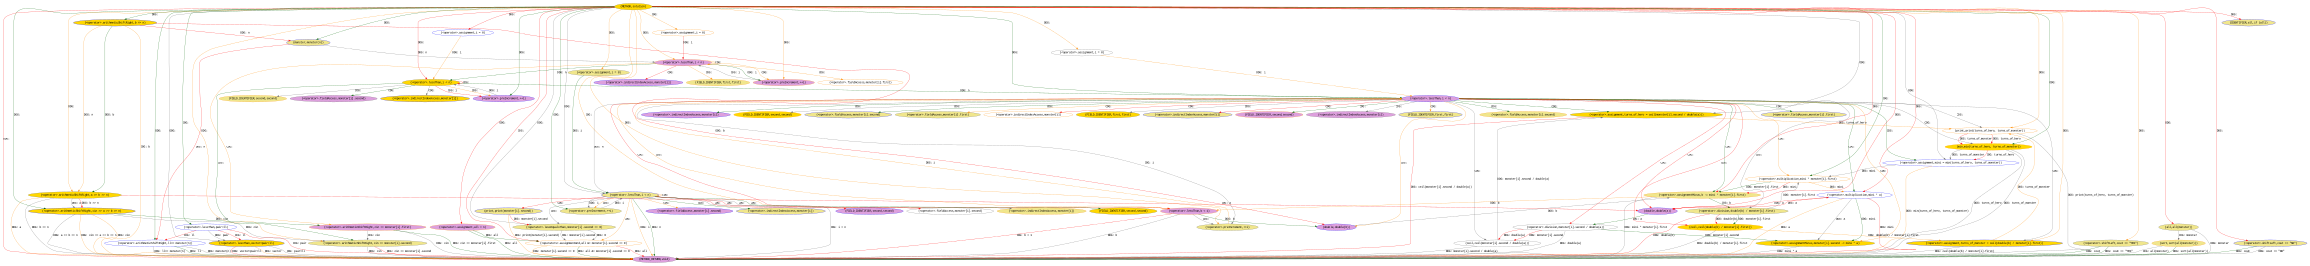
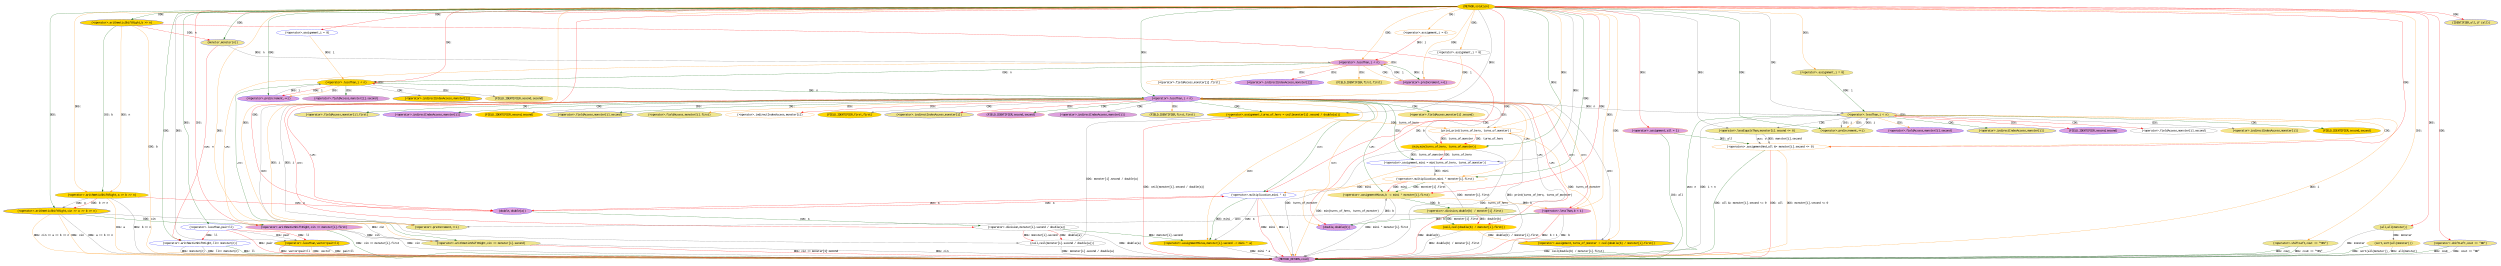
edge "(METHOD,solution)" -> "(METHOD_RETURN,void)": now "(METHOD,solution)" -> "(<operator>.arithmeticShiftRight,cin >> monster[i].first)"
node "(print,print(monster[i].second))": removed
